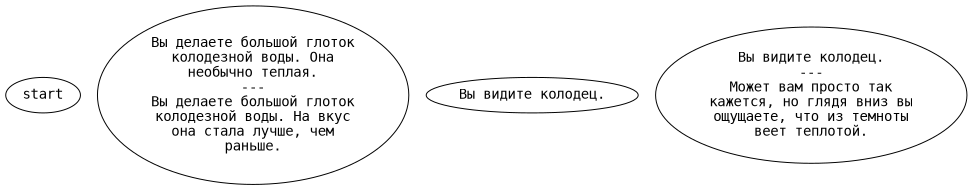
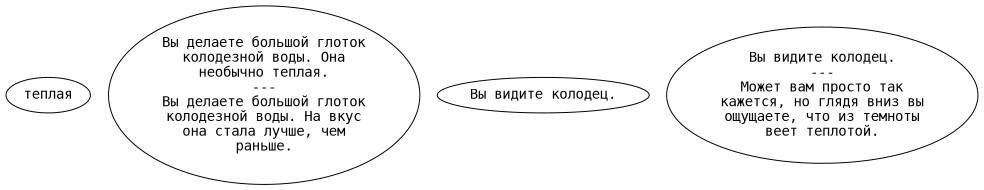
node "start": label "start" -> "теплая"
